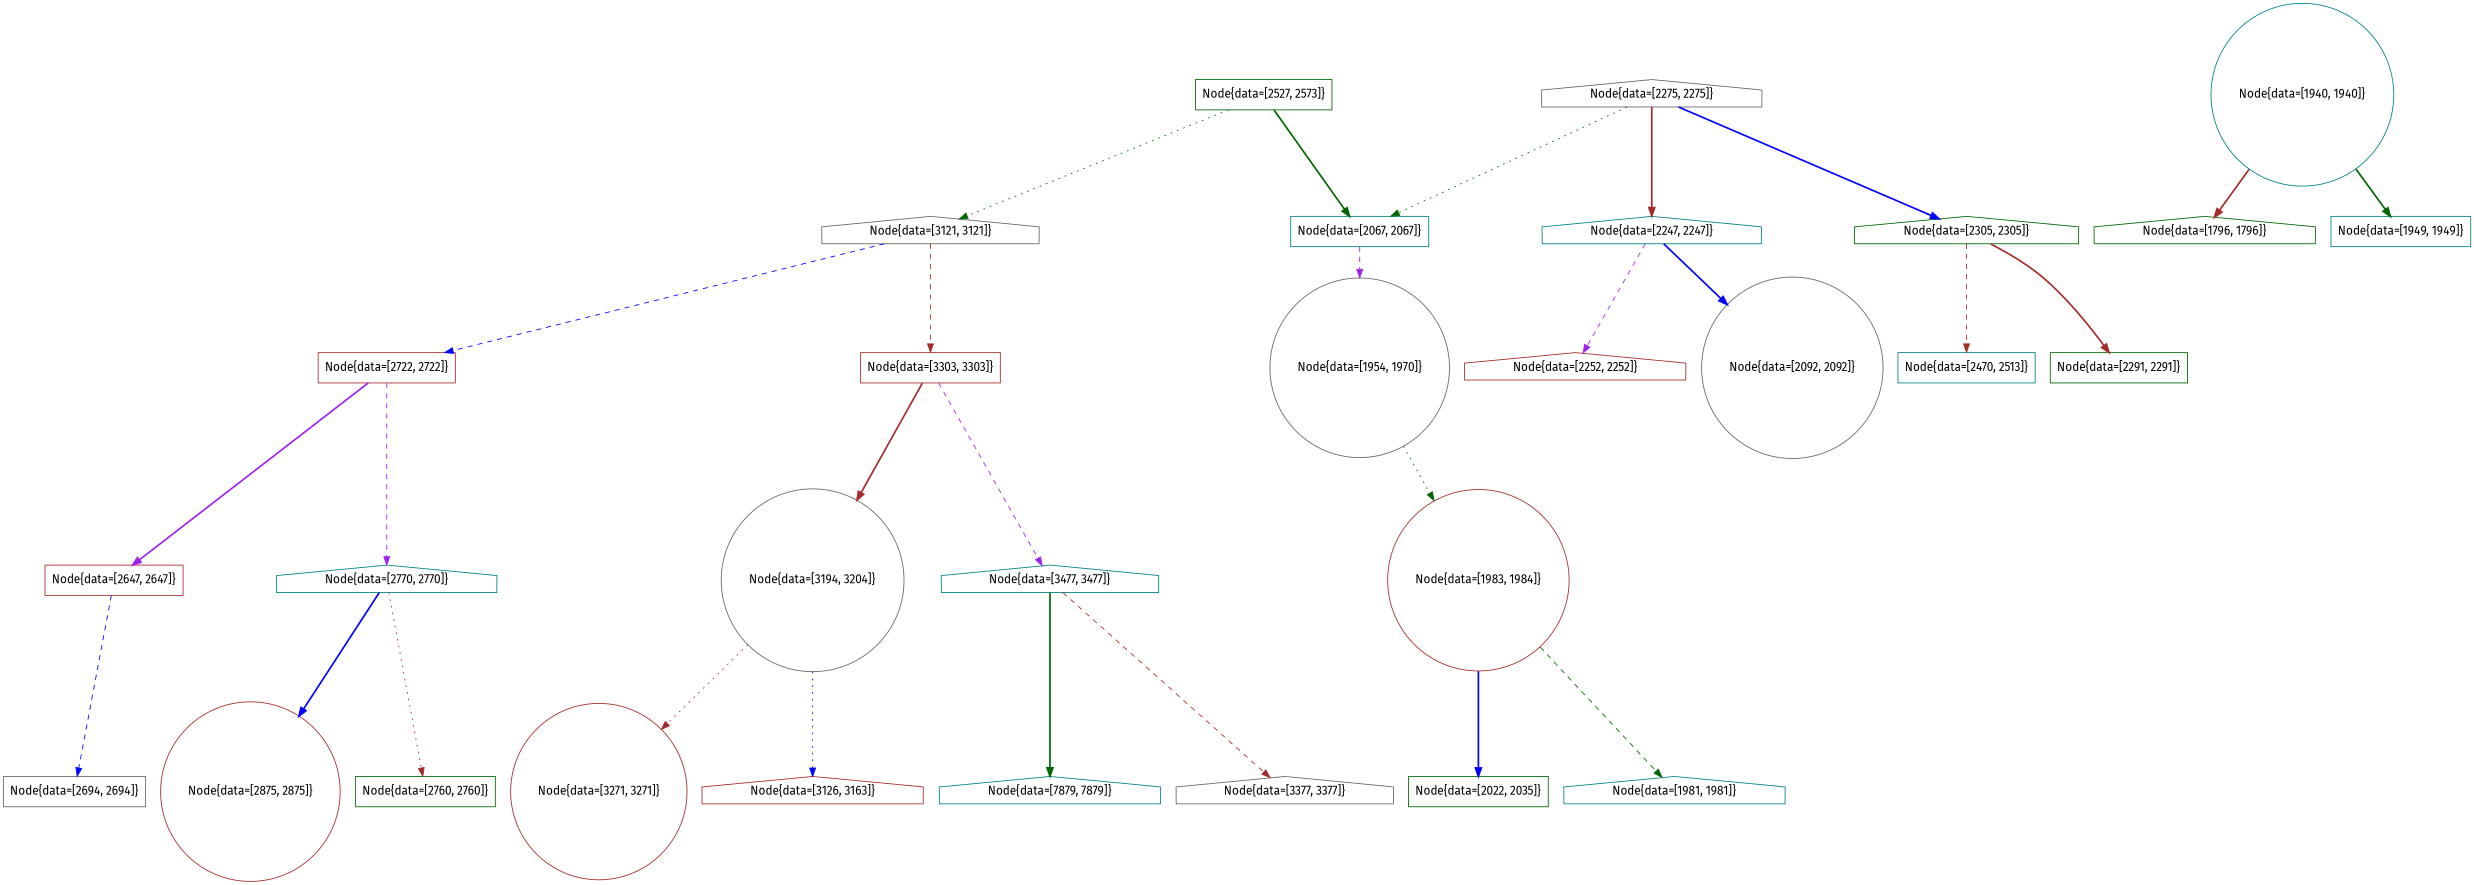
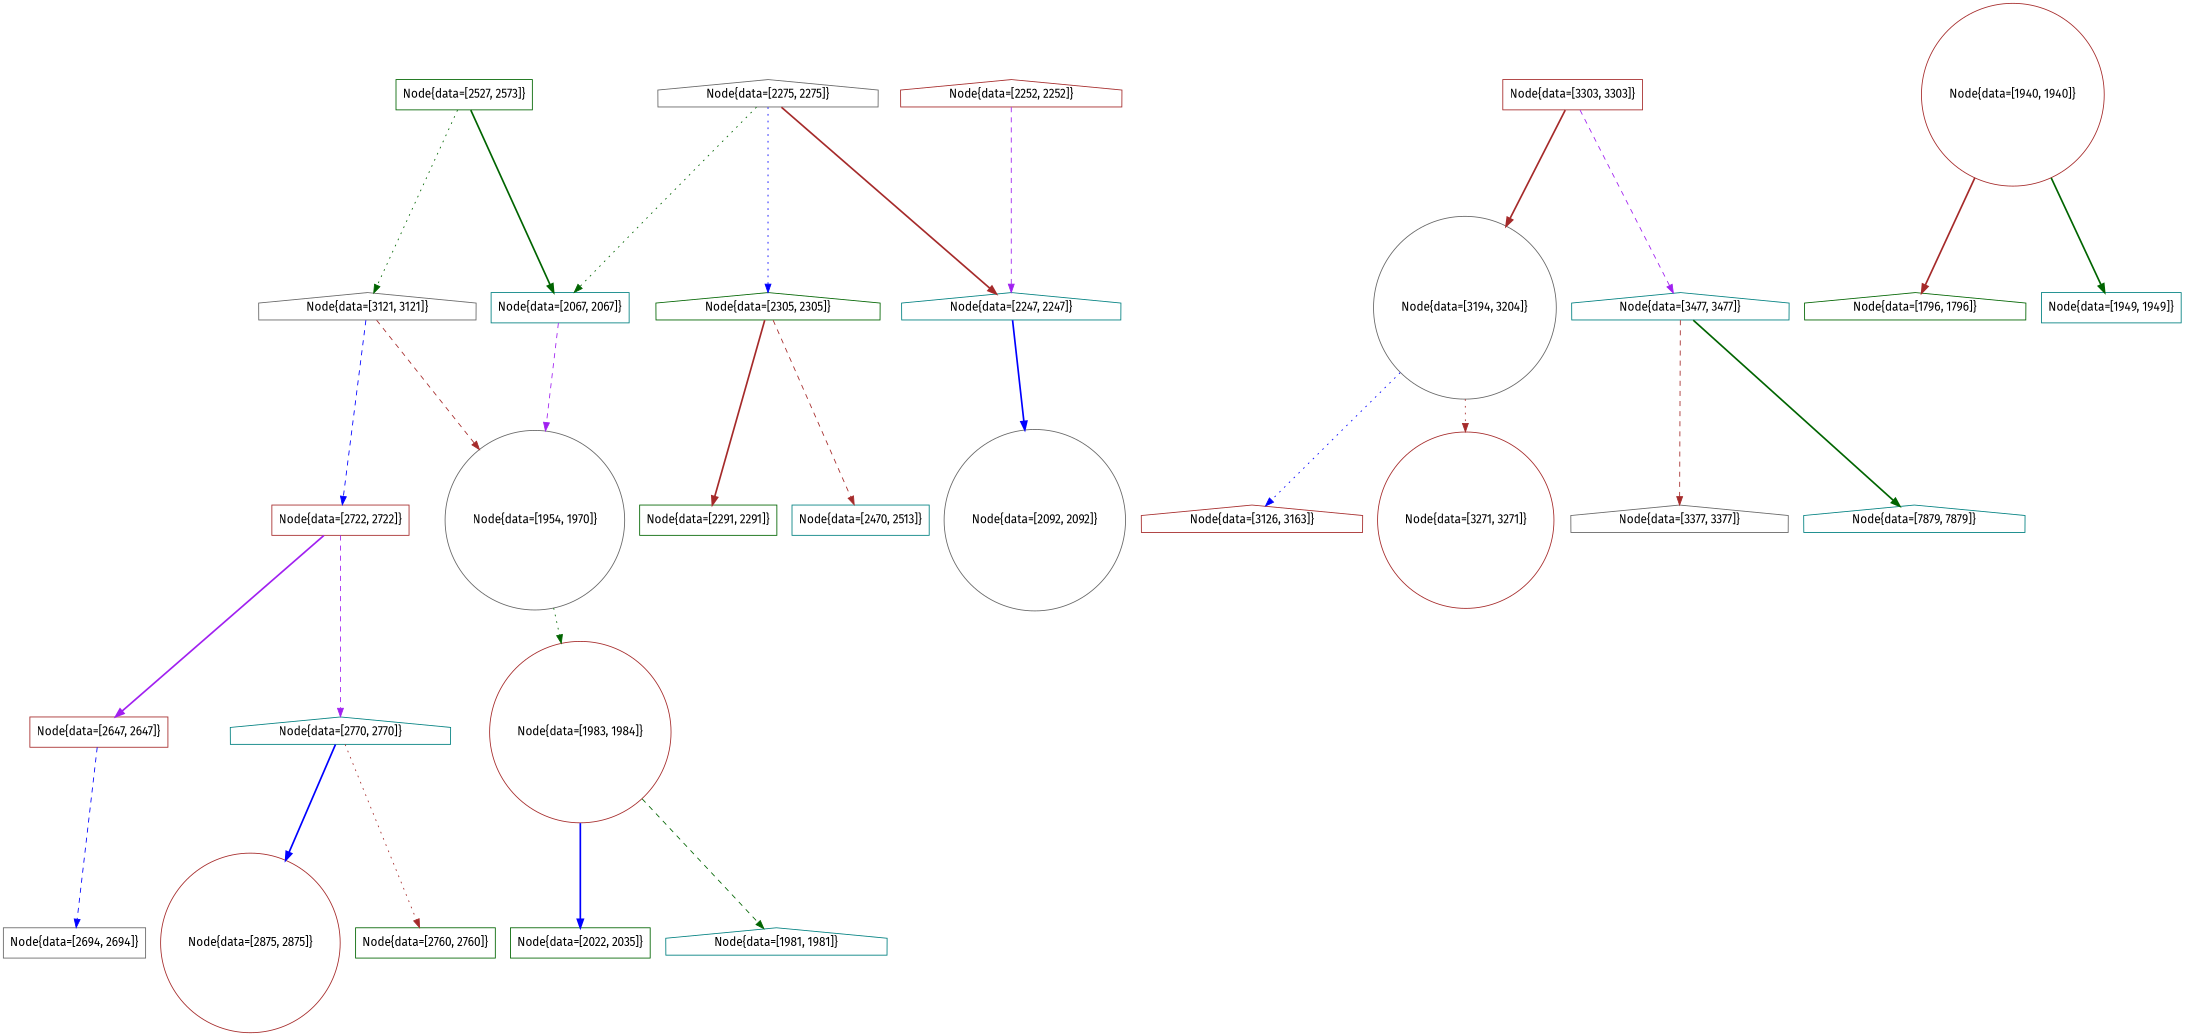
node "Node{data=[1940, 1940]}": color teal -> brown
edge "Node{data=[2275, 2275]}" -> "Node{data=[2305, 2305]}": style bold -> dotted
edge "Node{data=[3121, 3121]}" -> "Node{data=[3303, 3303]}": now "Node{data=[3121, 3121]}" -> "Node{data=[1954, 1970]}"
edge "Node{data=[2247, 2247]}" -> "Node{data=[2252, 2252]}": reversed
